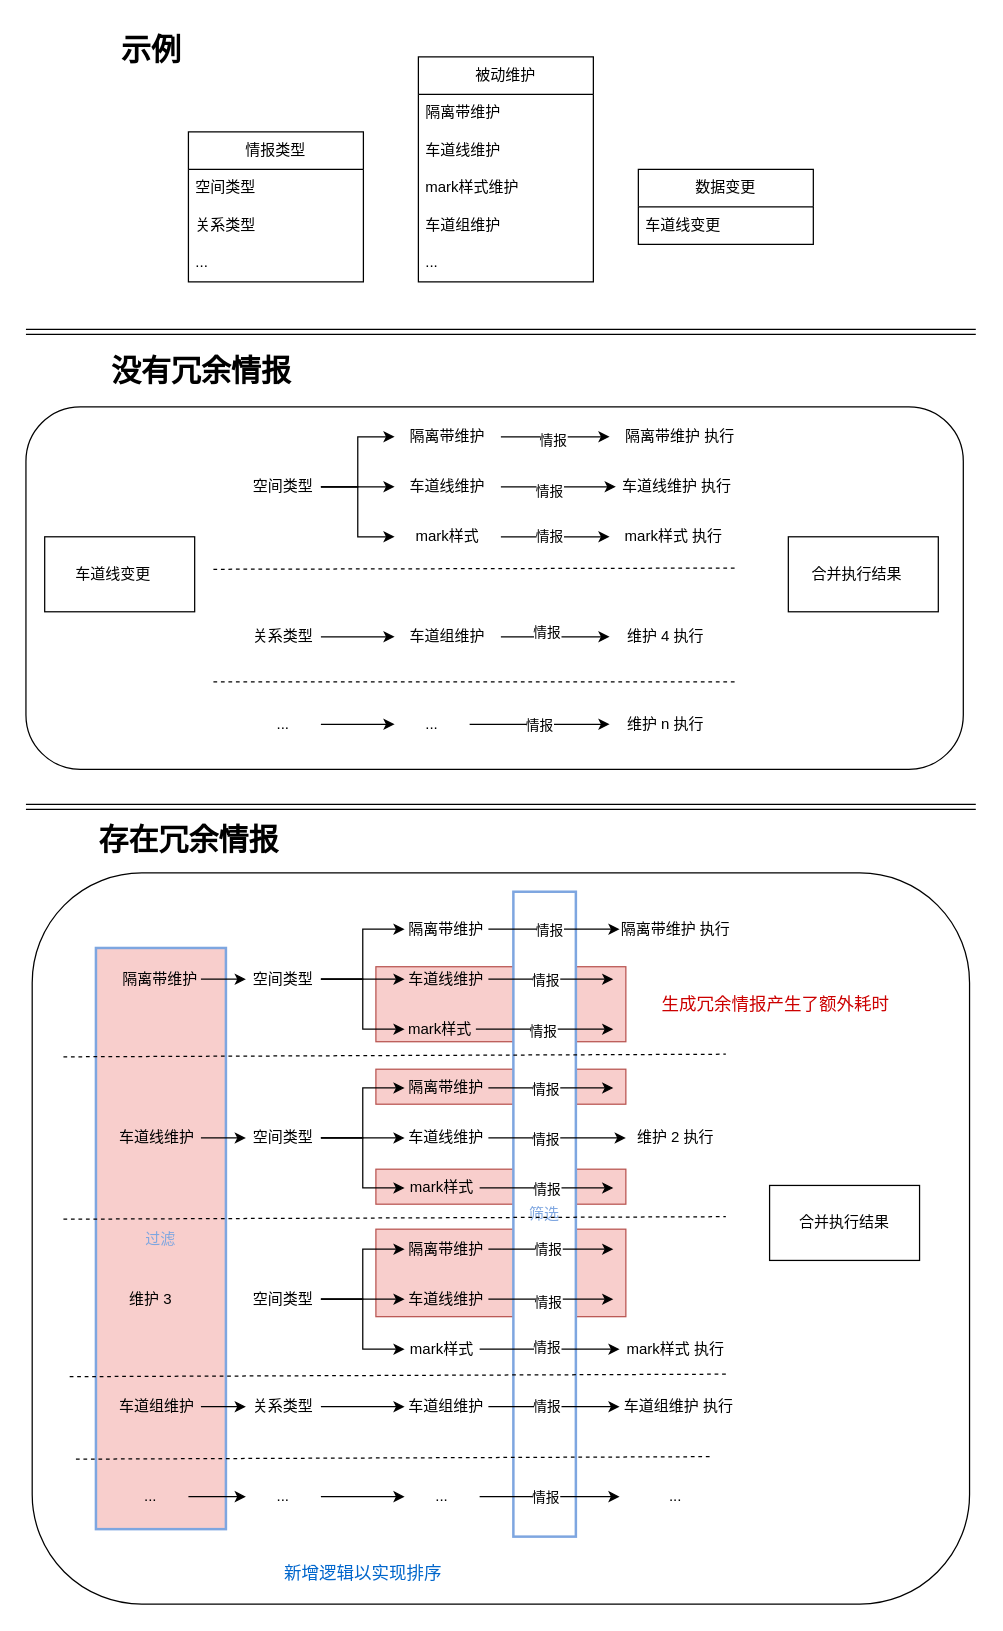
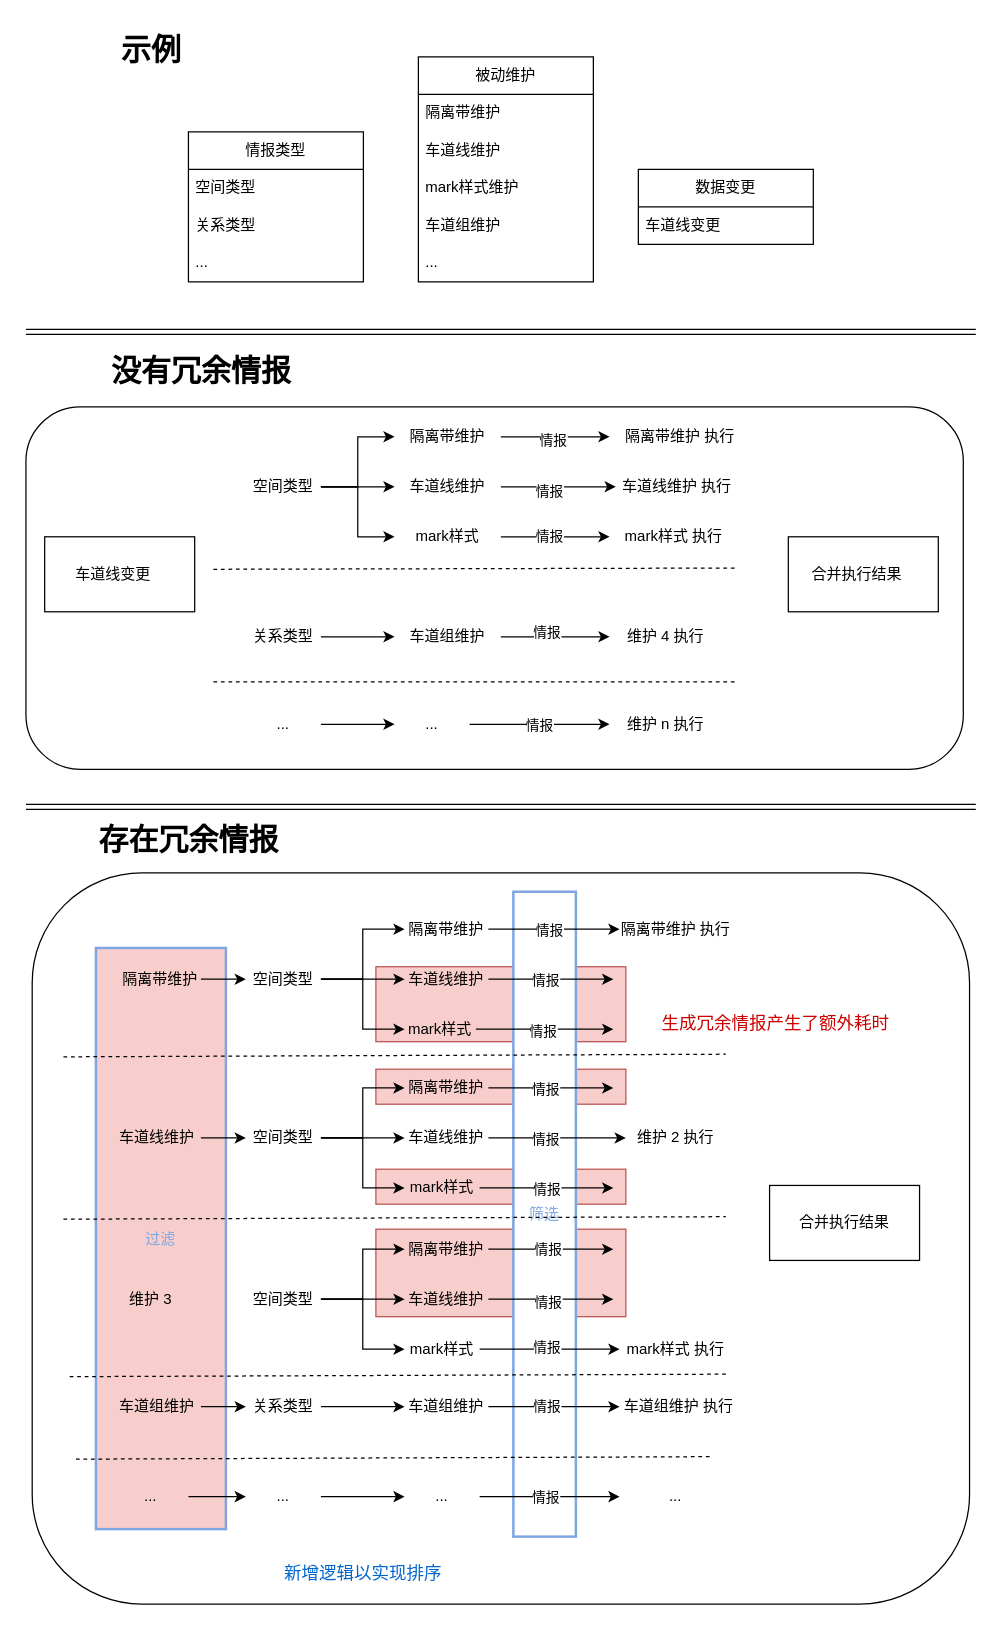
node "生成冗余情报产生了额外耗时": moved (776, 1004) -> (776, 1023)
